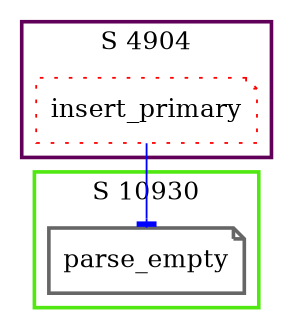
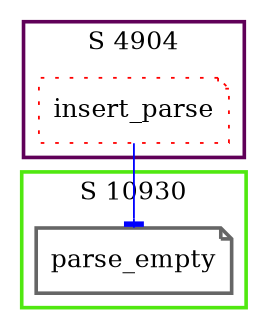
node "insert_primary": label "insert_primary" -> "insert_parse"
